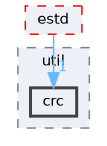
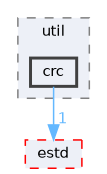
edge "estd" -> "crc": reversed
